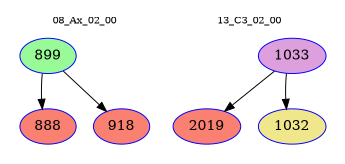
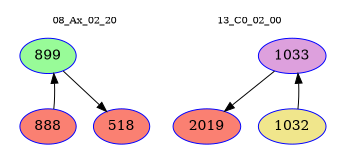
cluster "08_Ax_02_00": label "08_Ax_02_00" -> "08_Ax_02_20"
cluster "13_C3_02_00": label "13_C3_02_00" -> "13_C0_02_00"
edge "899" -> "888": reversed
edge "1033" -> "1032": reversed
node "918": label "918" -> "518"
